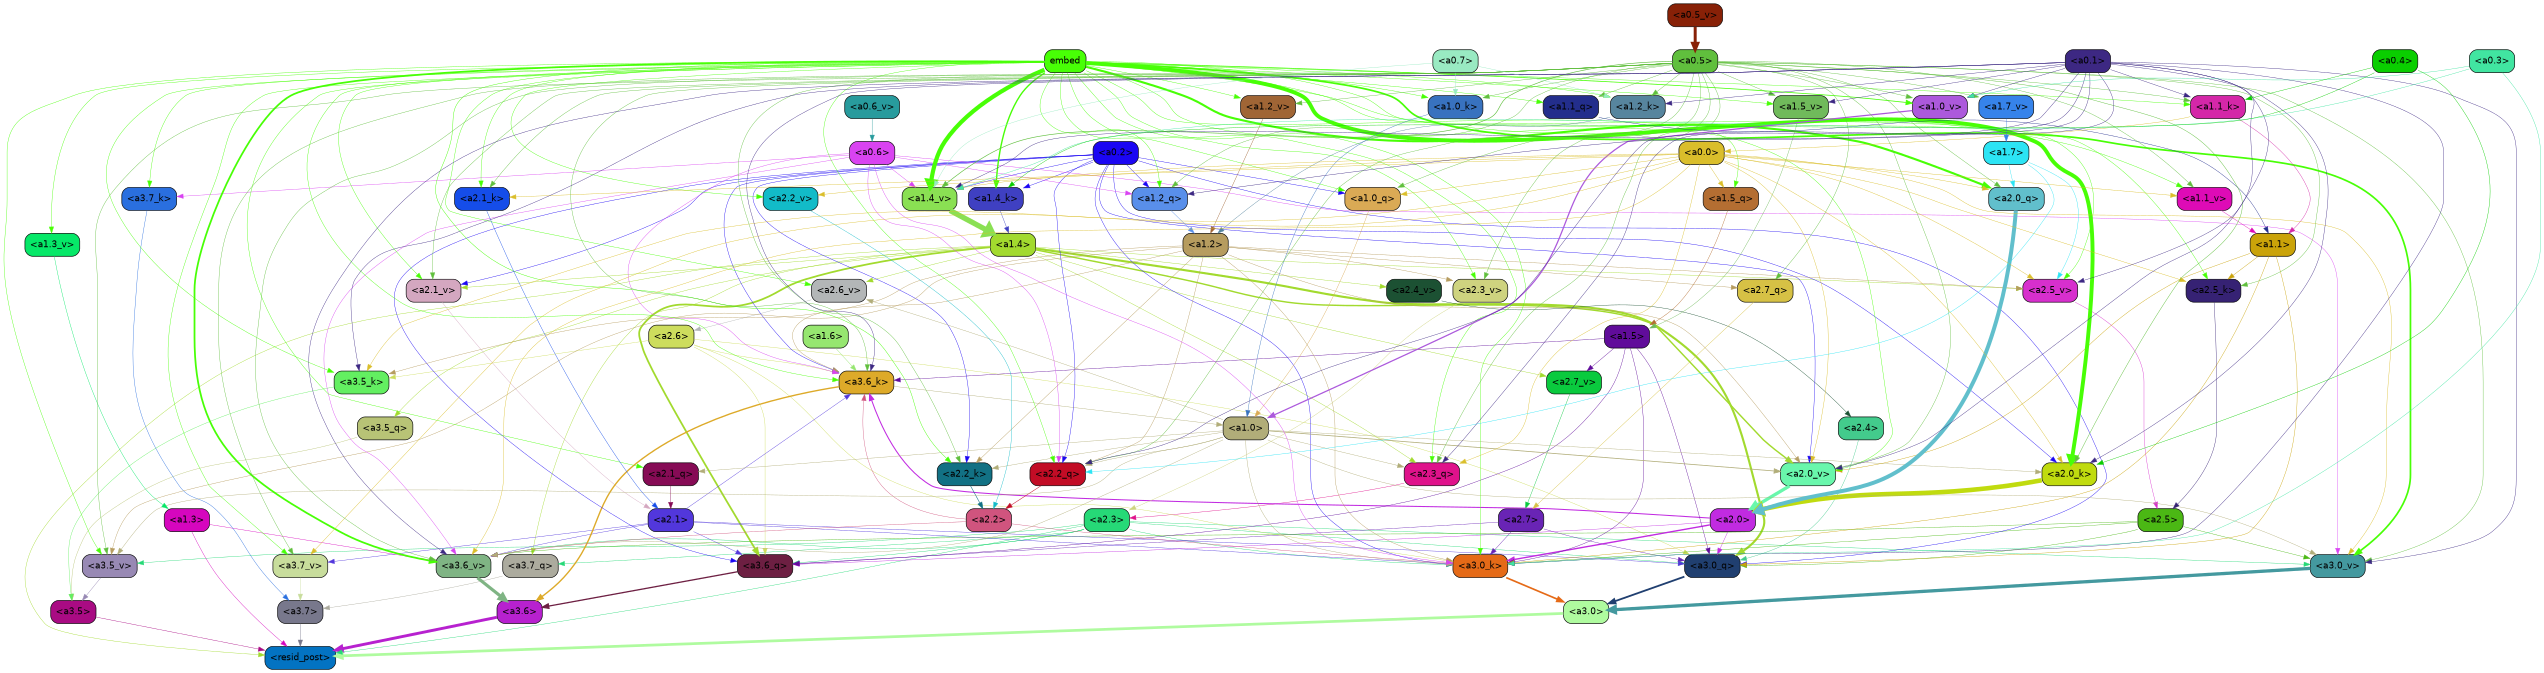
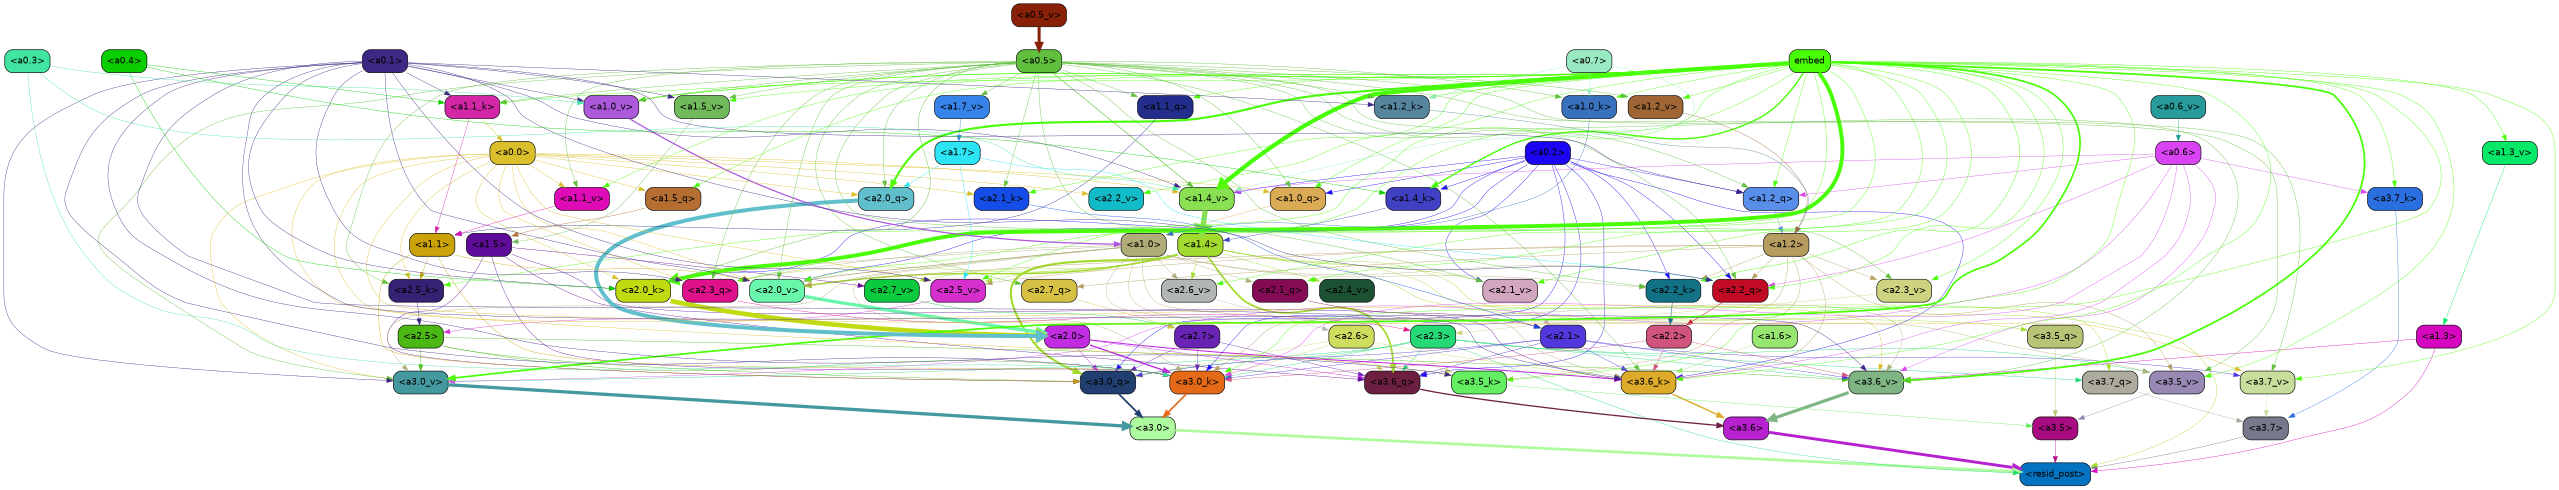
edge "<a2.2_v>" -> "<a2.2>": removed
edge "<a3.6_k>" -> "<a1.0>": reversed
node "<a2.4>": removed
